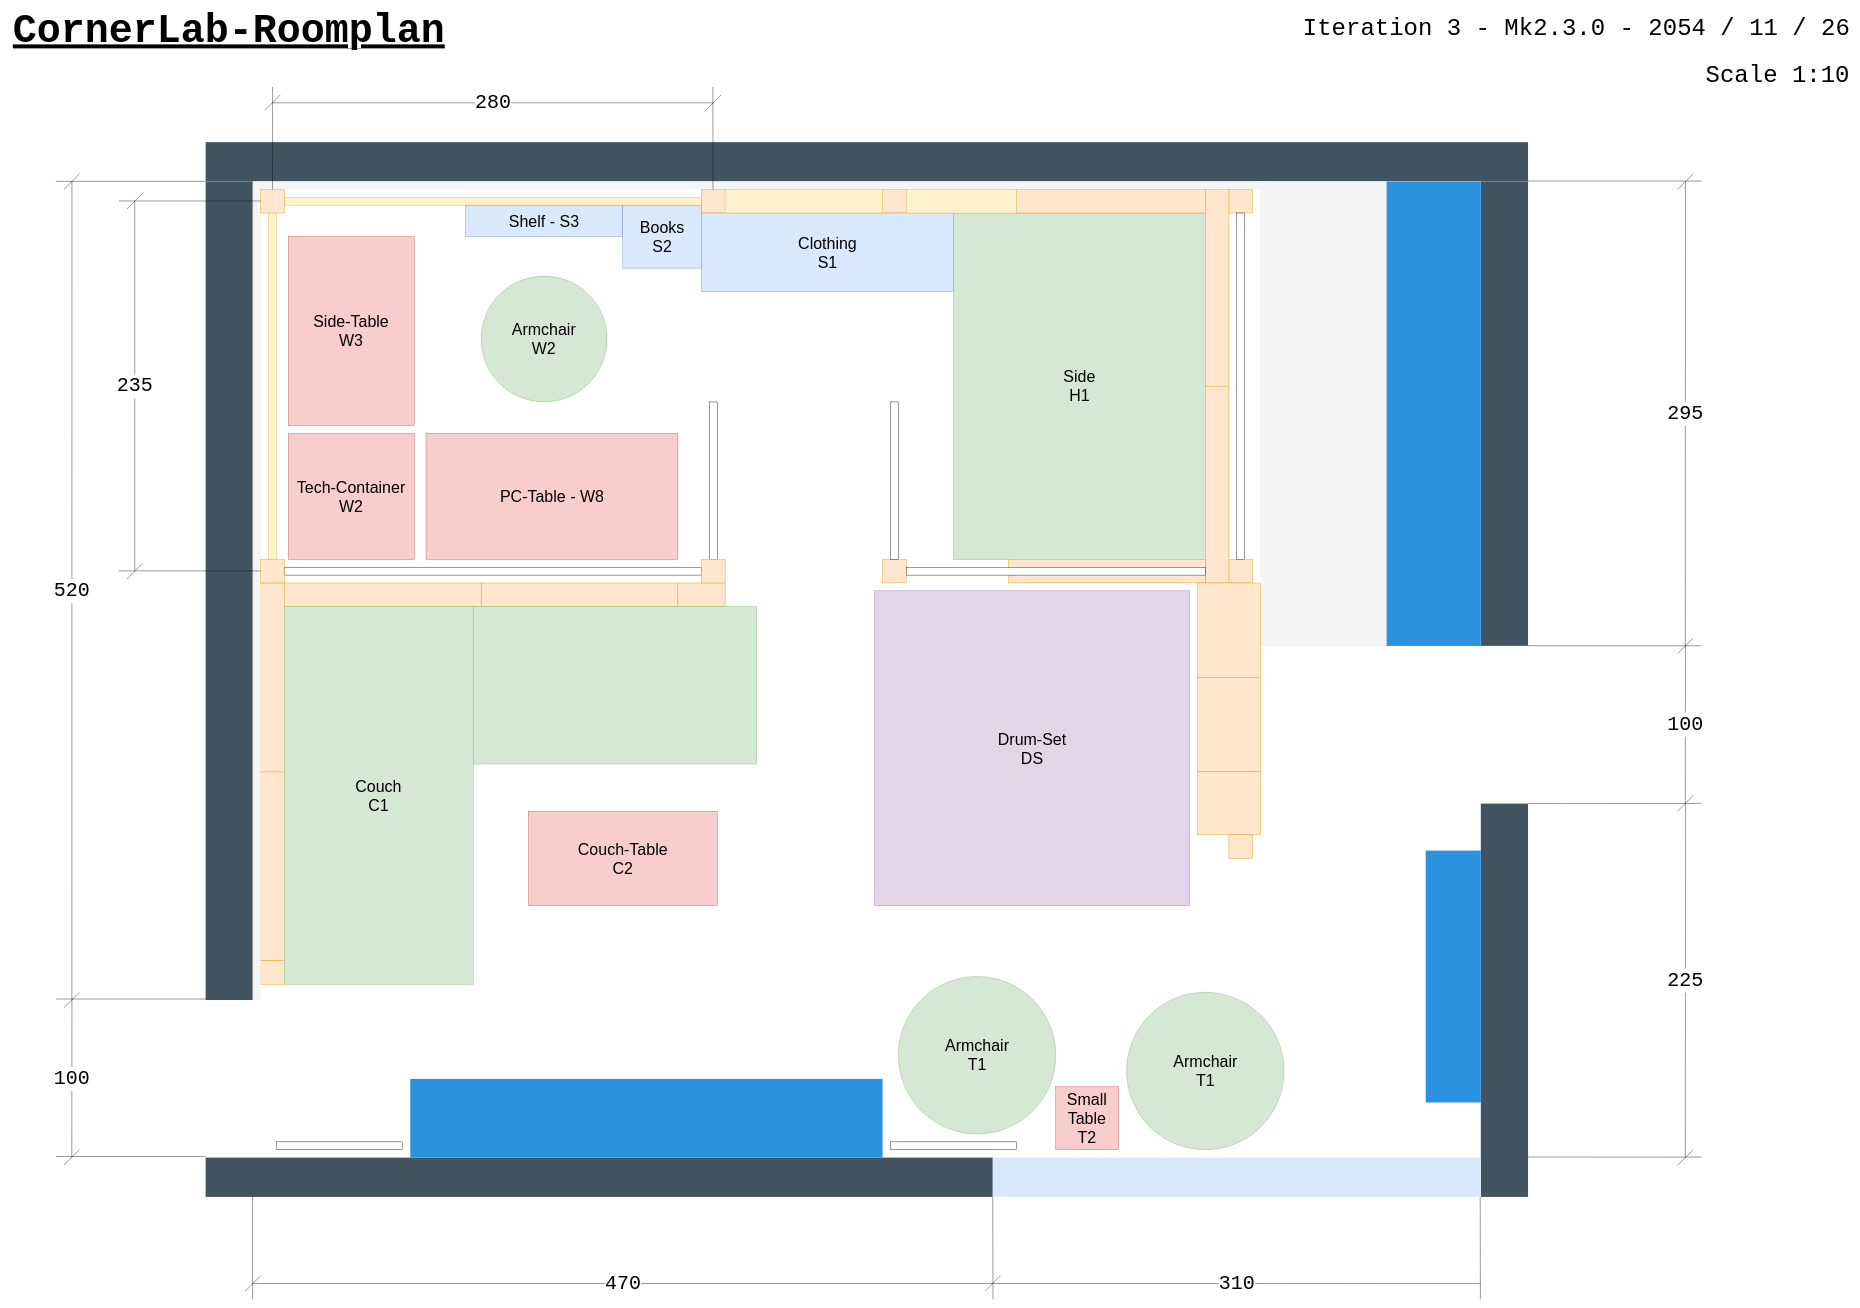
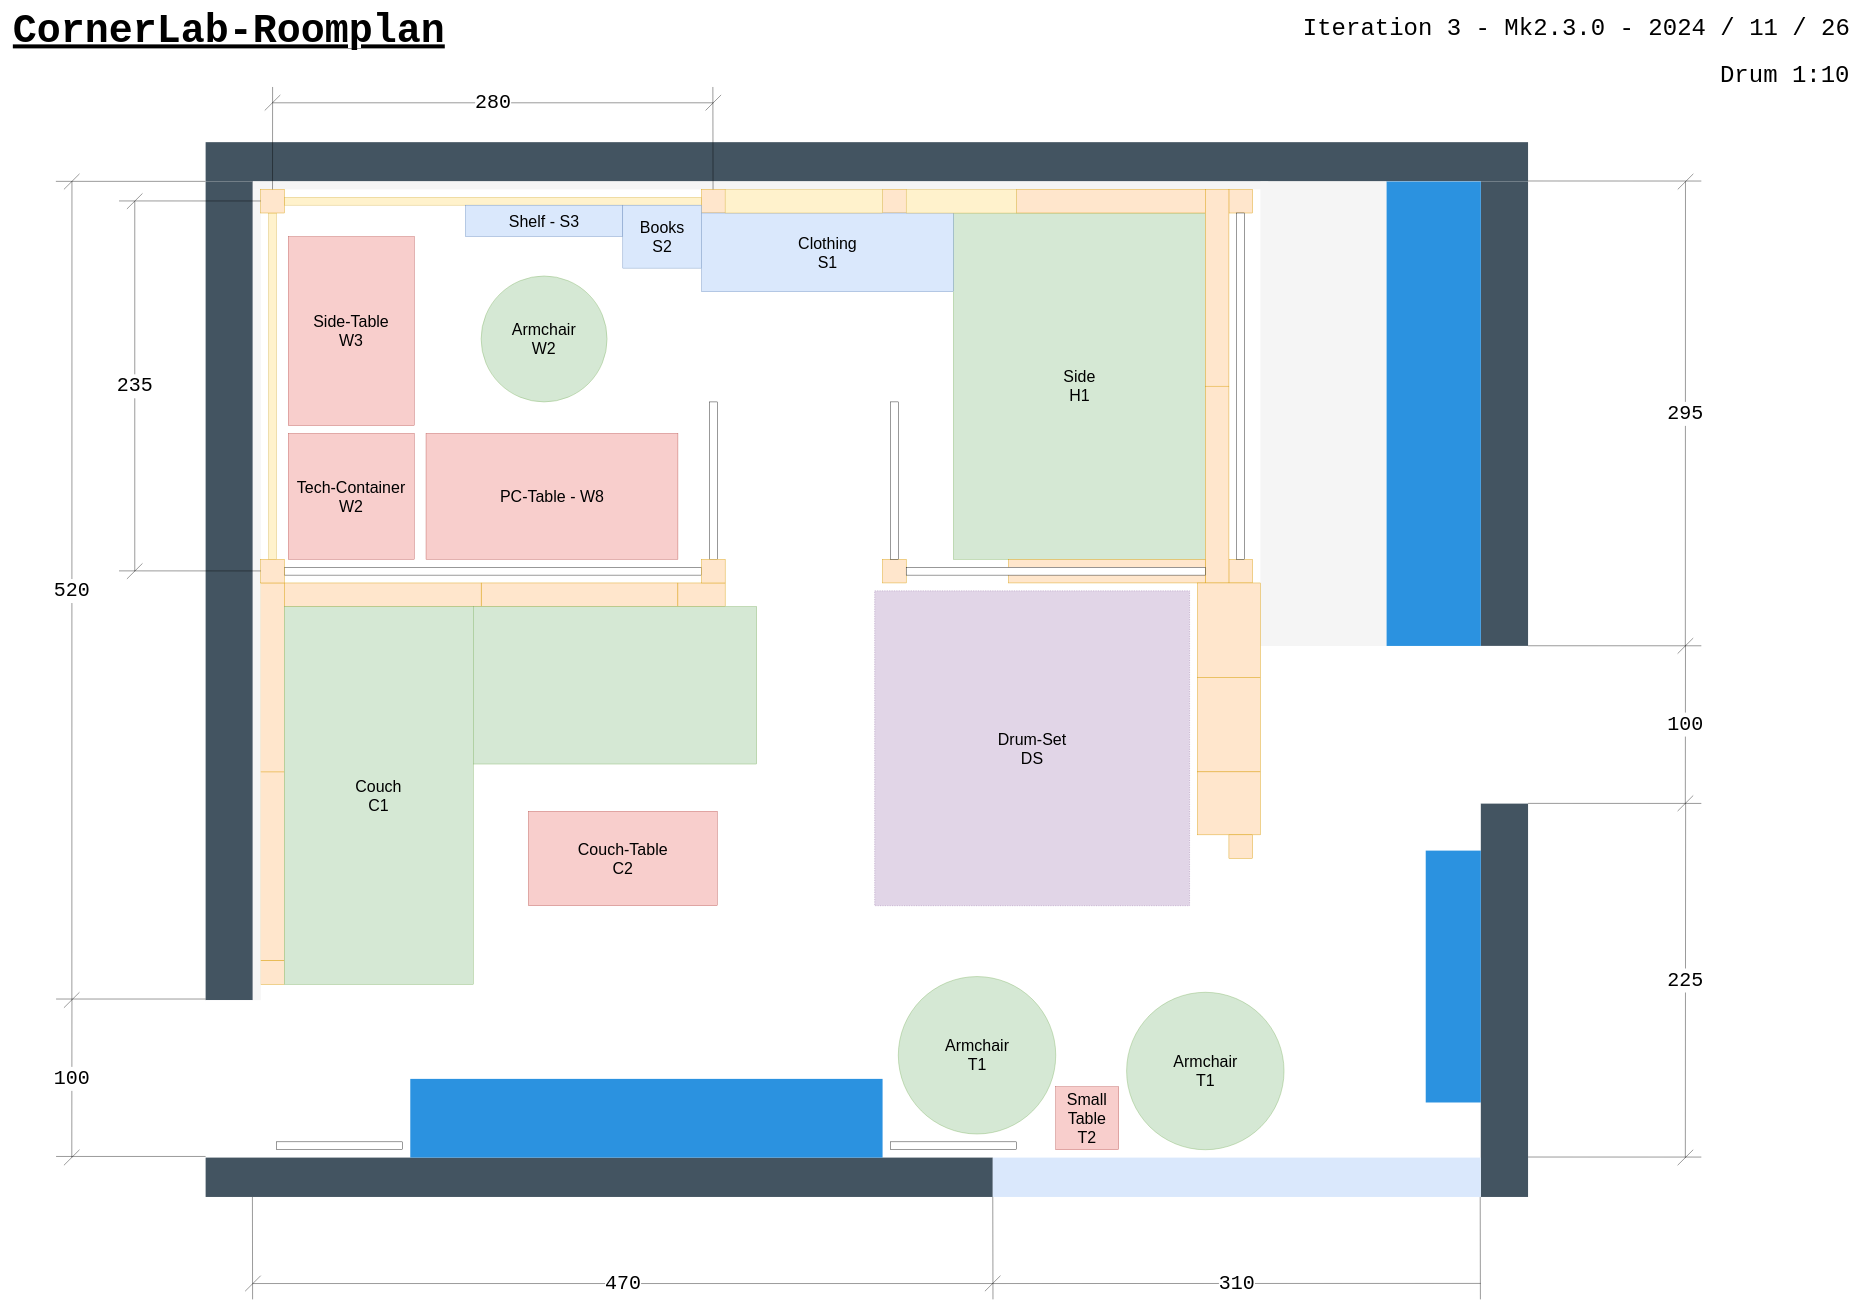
node "Iteration 3 - Mk2.3.0 - 2054 / 11 / 26": label "Iteration 3 - Mk2.3.0 - 2054 / 11 / 26" -> "Iteration 3 - Mk2.3.0 - 2024 / 11 / 26"
node "Scale 1:10": label "Scale 1:10" -> "Drum 1:10"
node "Drum-Set DS": style solid -> dashed
